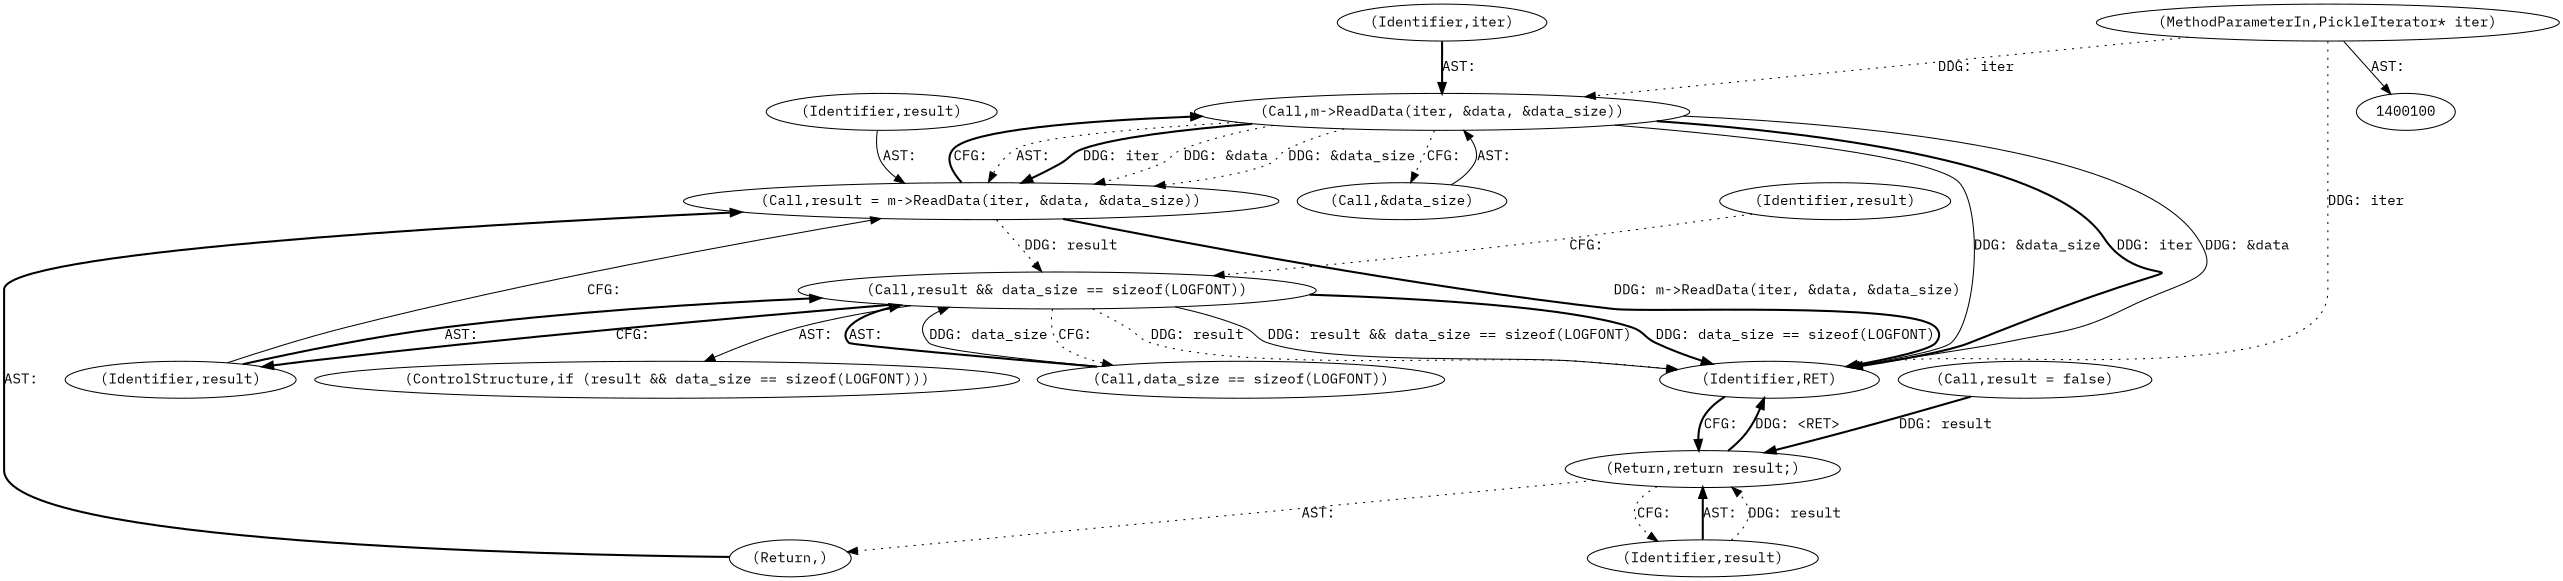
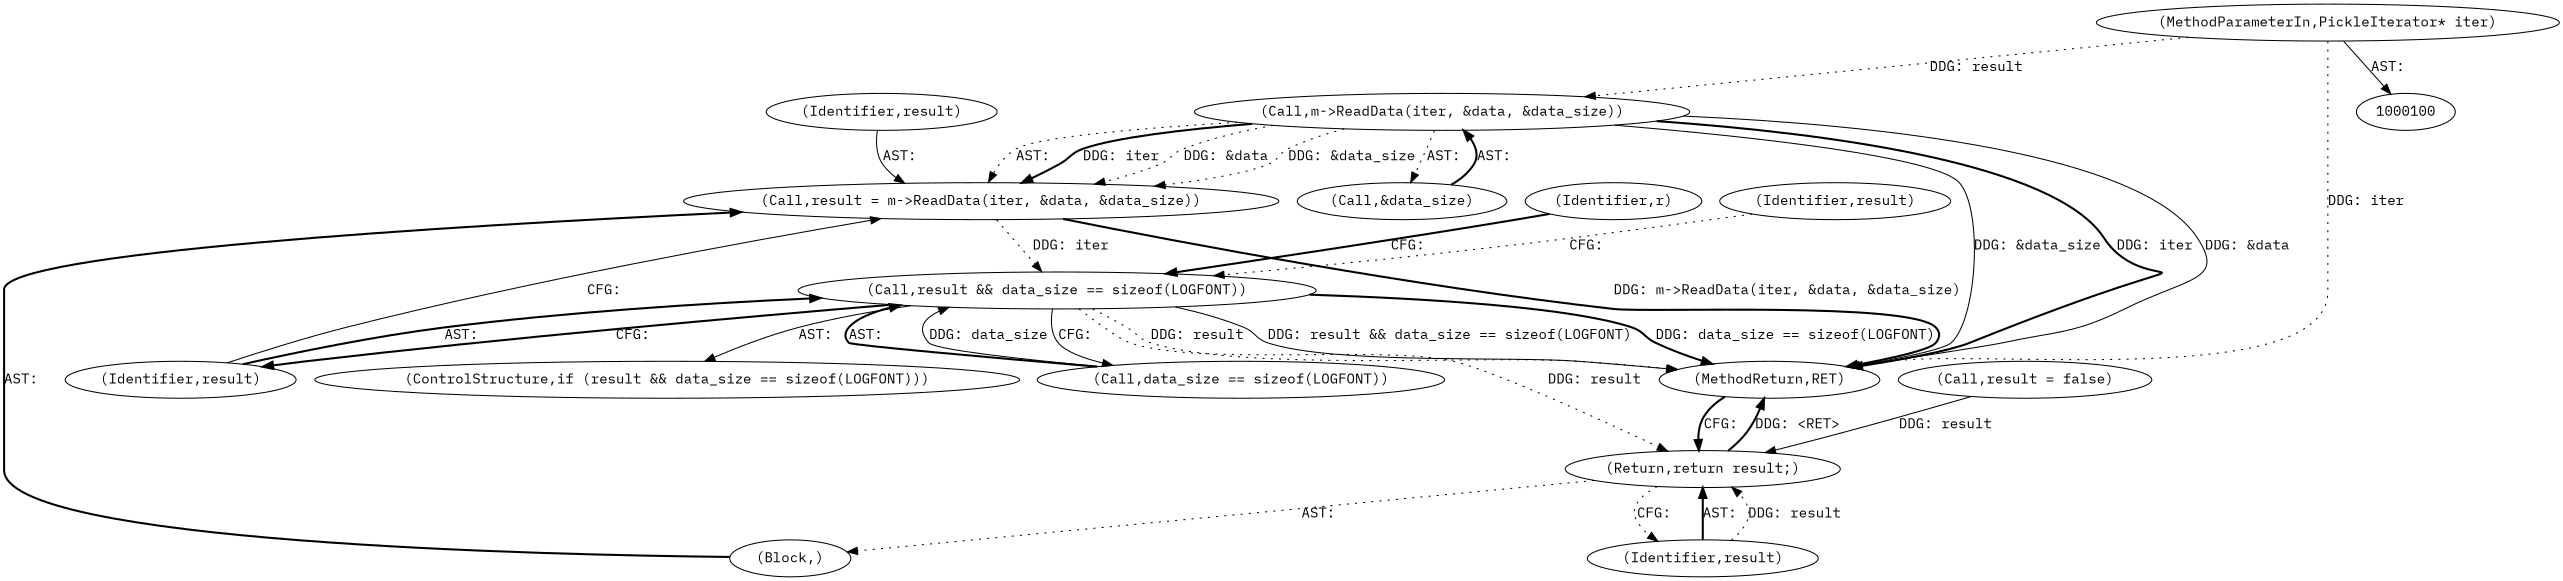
node "(Identifier,iter)": removed
edge "(MethodParameterIn,PickleIterator* iter)" -> "(Call,m->ReadData(iter, &data, &data_size))": label "DDG: iter" -> "DDG: result"
node "1400100": label "1400100" -> "1000100"
edge "(Call,result = m->ReadData(iter, &data, &data_size))" -> "(Call,m->ReadData(iter, &data, &data_size))": removed, label "CFG:"
edge "(Call,m->ReadData(iter, &data, &data_size))" -> "(Call,&data_size)": label "CFG: " -> "AST: "
edge "(Call,&data_size)" -> "(Call,m->ReadData(iter, &data, &data_size))": style solid -> bold
node "(Identifier,r)": added
edge "(Call,result = m->ReadData(iter, &data, &data_size))" -> "(Call,result && data_size == sizeof(LOGFONT))": label "DDG: result" -> "DDG: iter"
edge "(Call,result && data_size == sizeof(LOGFONT))" -> "(Call,data_size == sizeof(LOGFONT))": style dotted -> solid
edge "(Call,result && data_size == sizeof(LOGFONT))" -> "(Return,return result;)": added, label "DDG: result"
node "(Identifier,RET)": label "(Identifier,RET)" -> "(MethodReturn,RET)"
edge "(Call,result = false)" -> "(Return,return result;)": style bold -> solid
node "(Return,)": label "(Return,)" -> "(Block,)"
